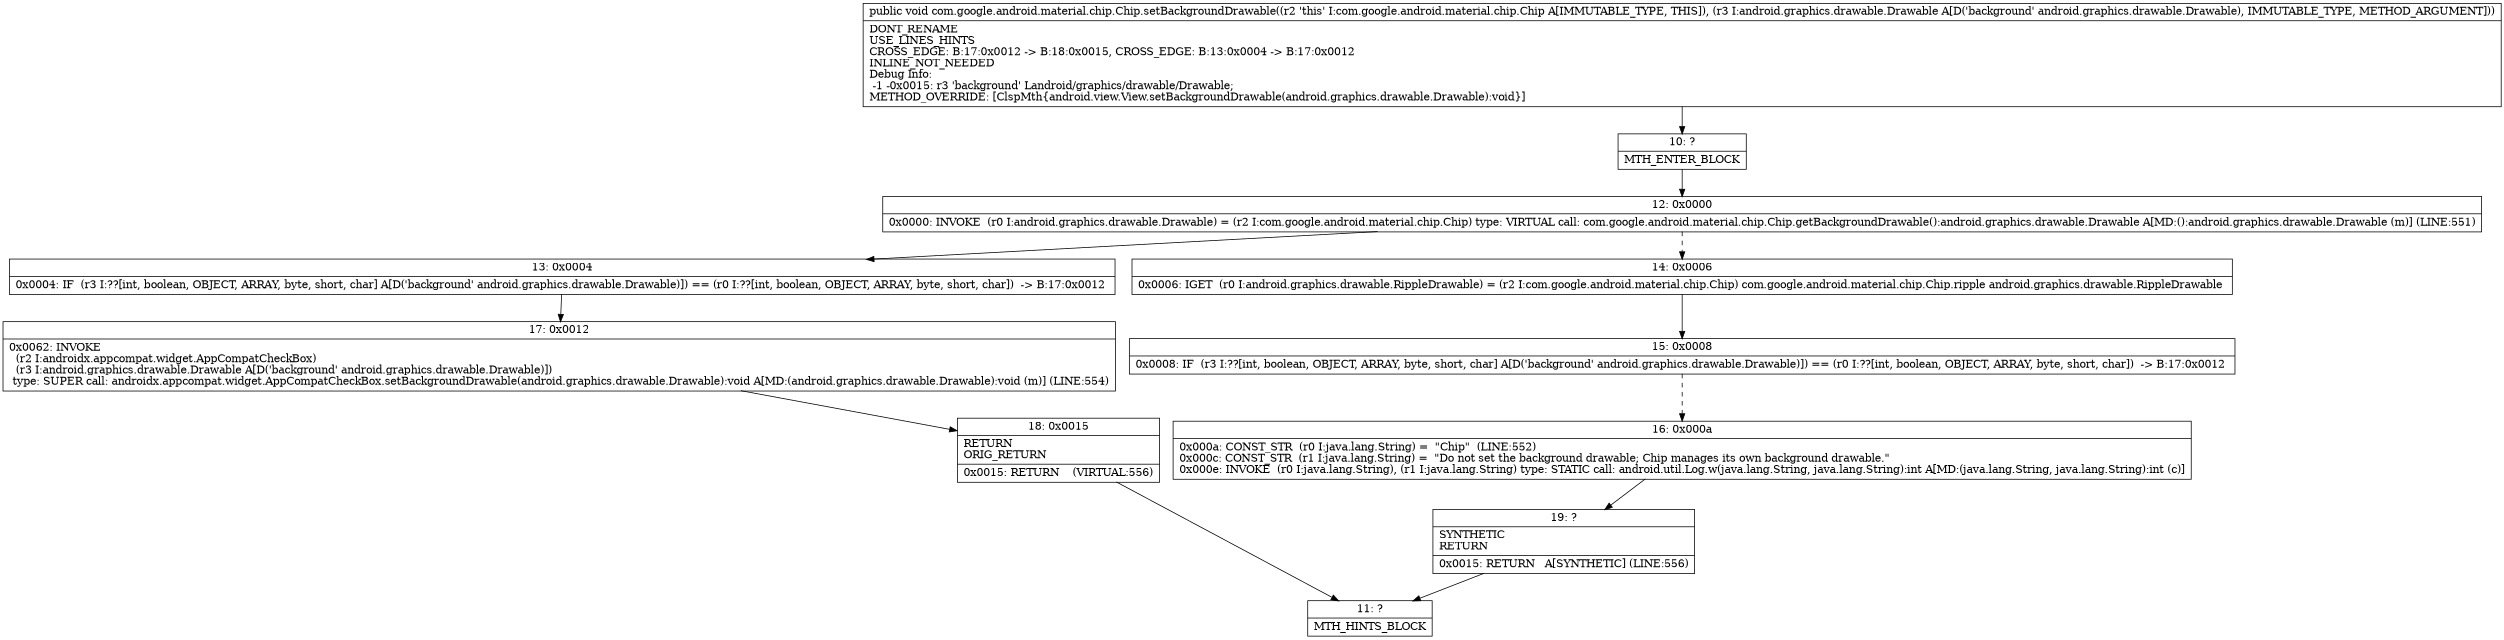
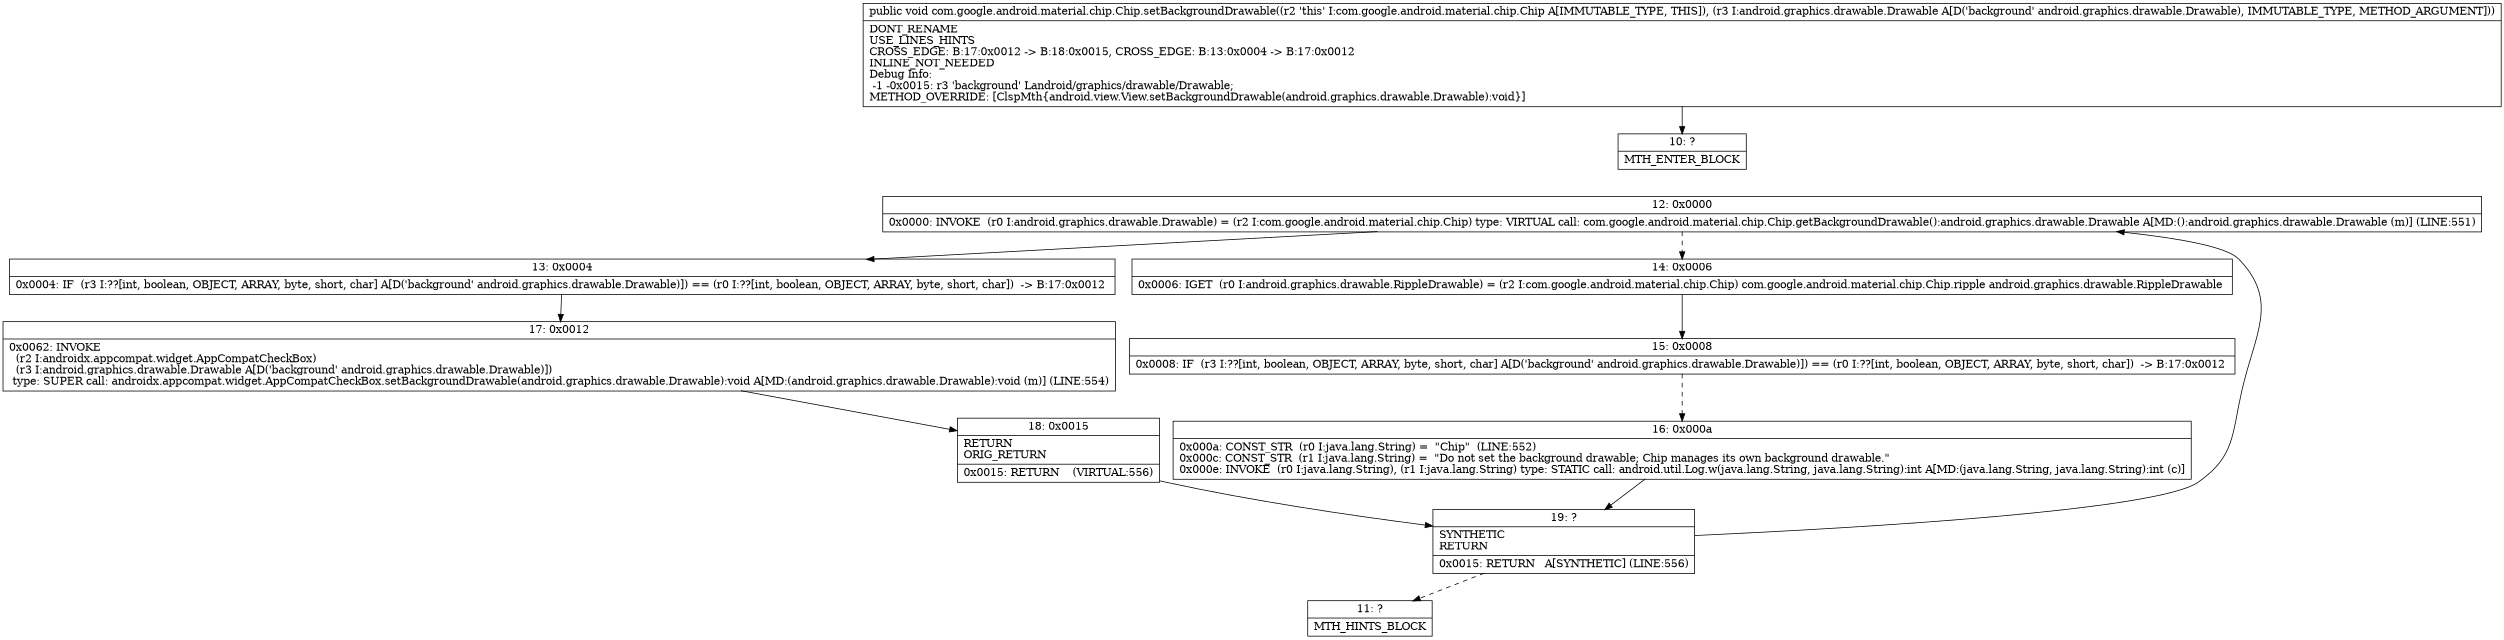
edge "10: ?" -> "12: 0x0000": now "19: ?" -> "12: 0x0000"
edge "18: 0x0015" -> "11: ?": now "18: 0x0015" -> "19: ?"
edge "19: ?" -> "11: ?": style solid -> dashed
